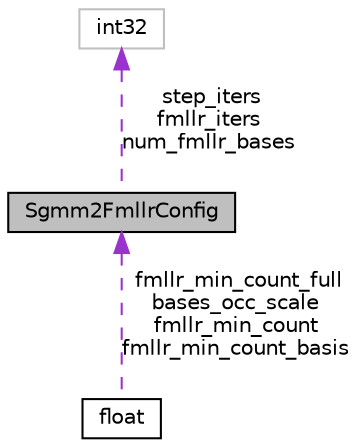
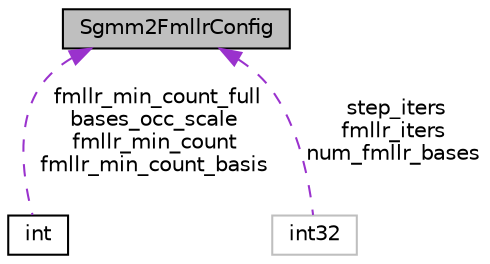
edge "Sgmm2FmllrConfig" -> "int32": reversed
node "float": label "float" -> "int"
